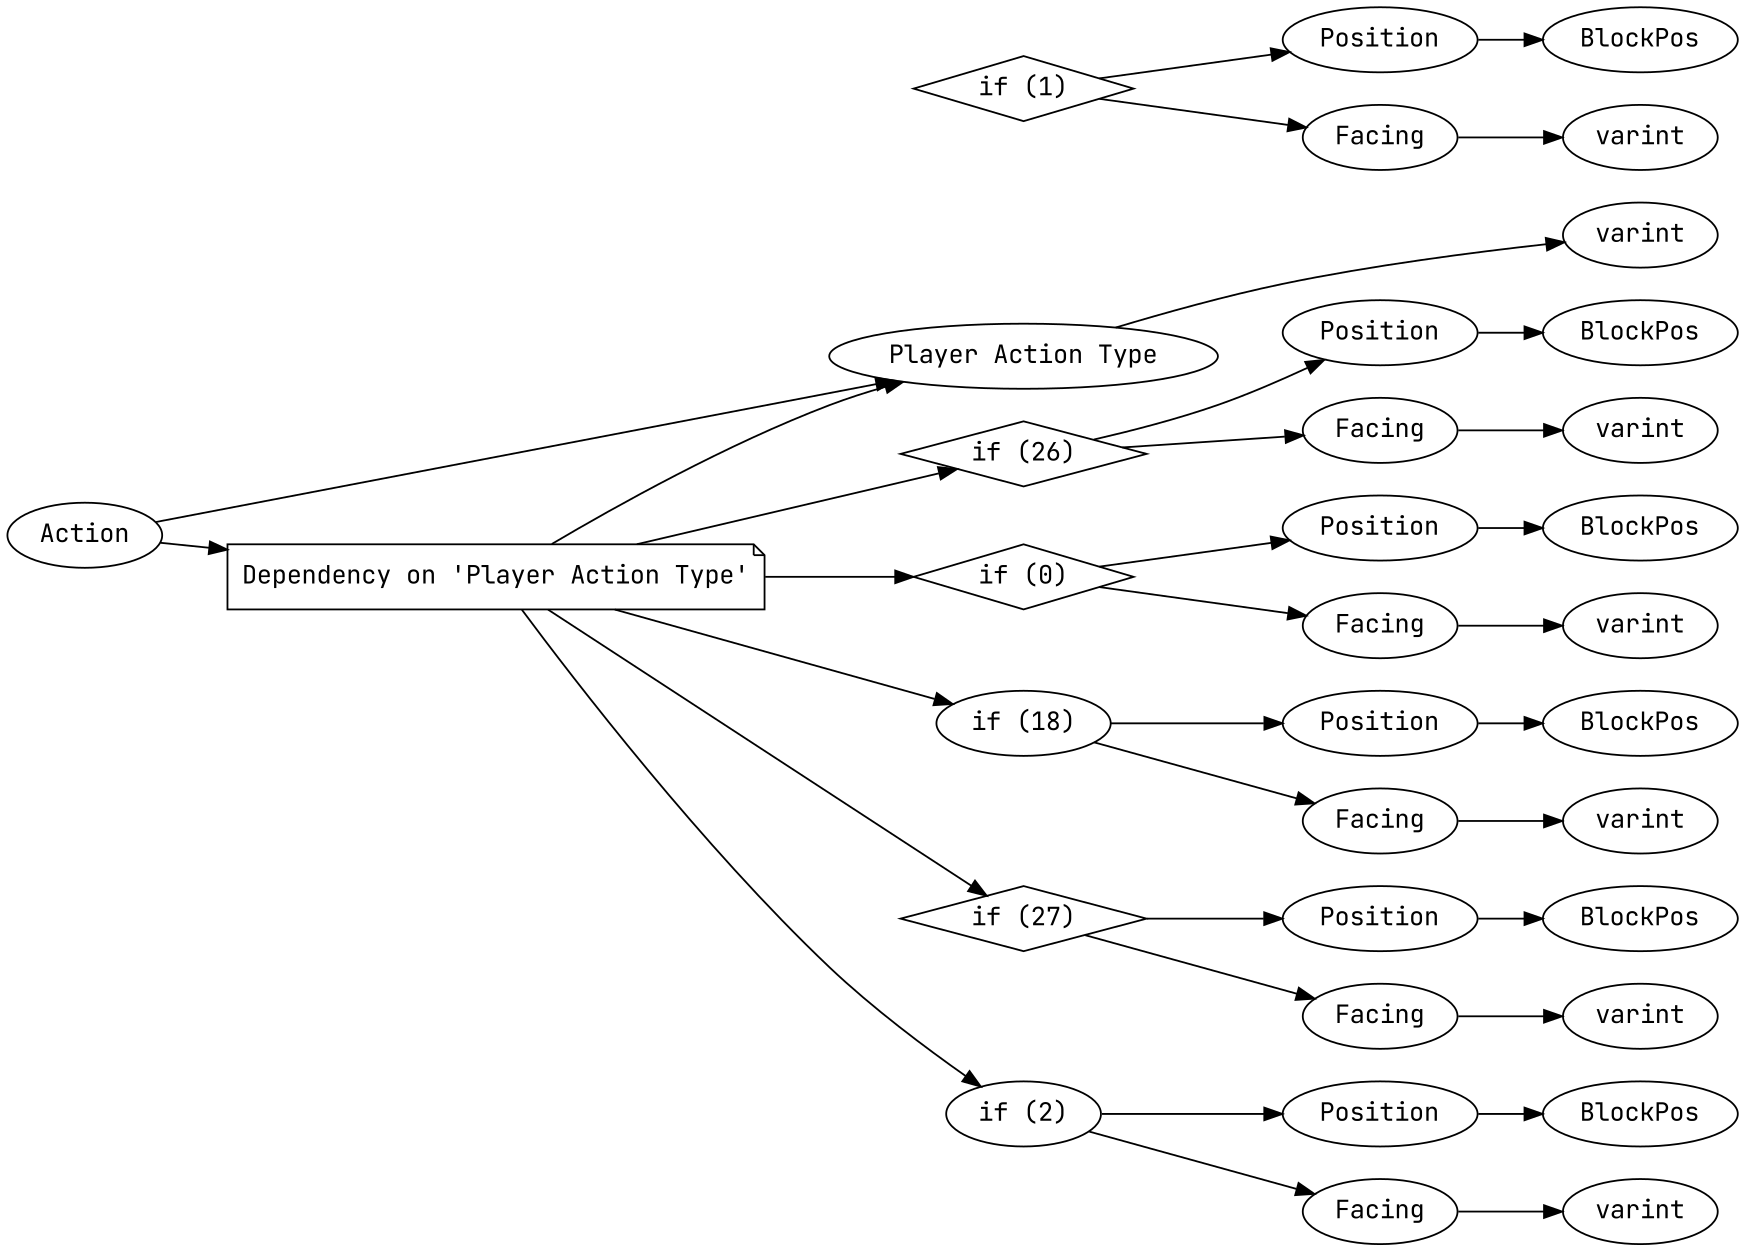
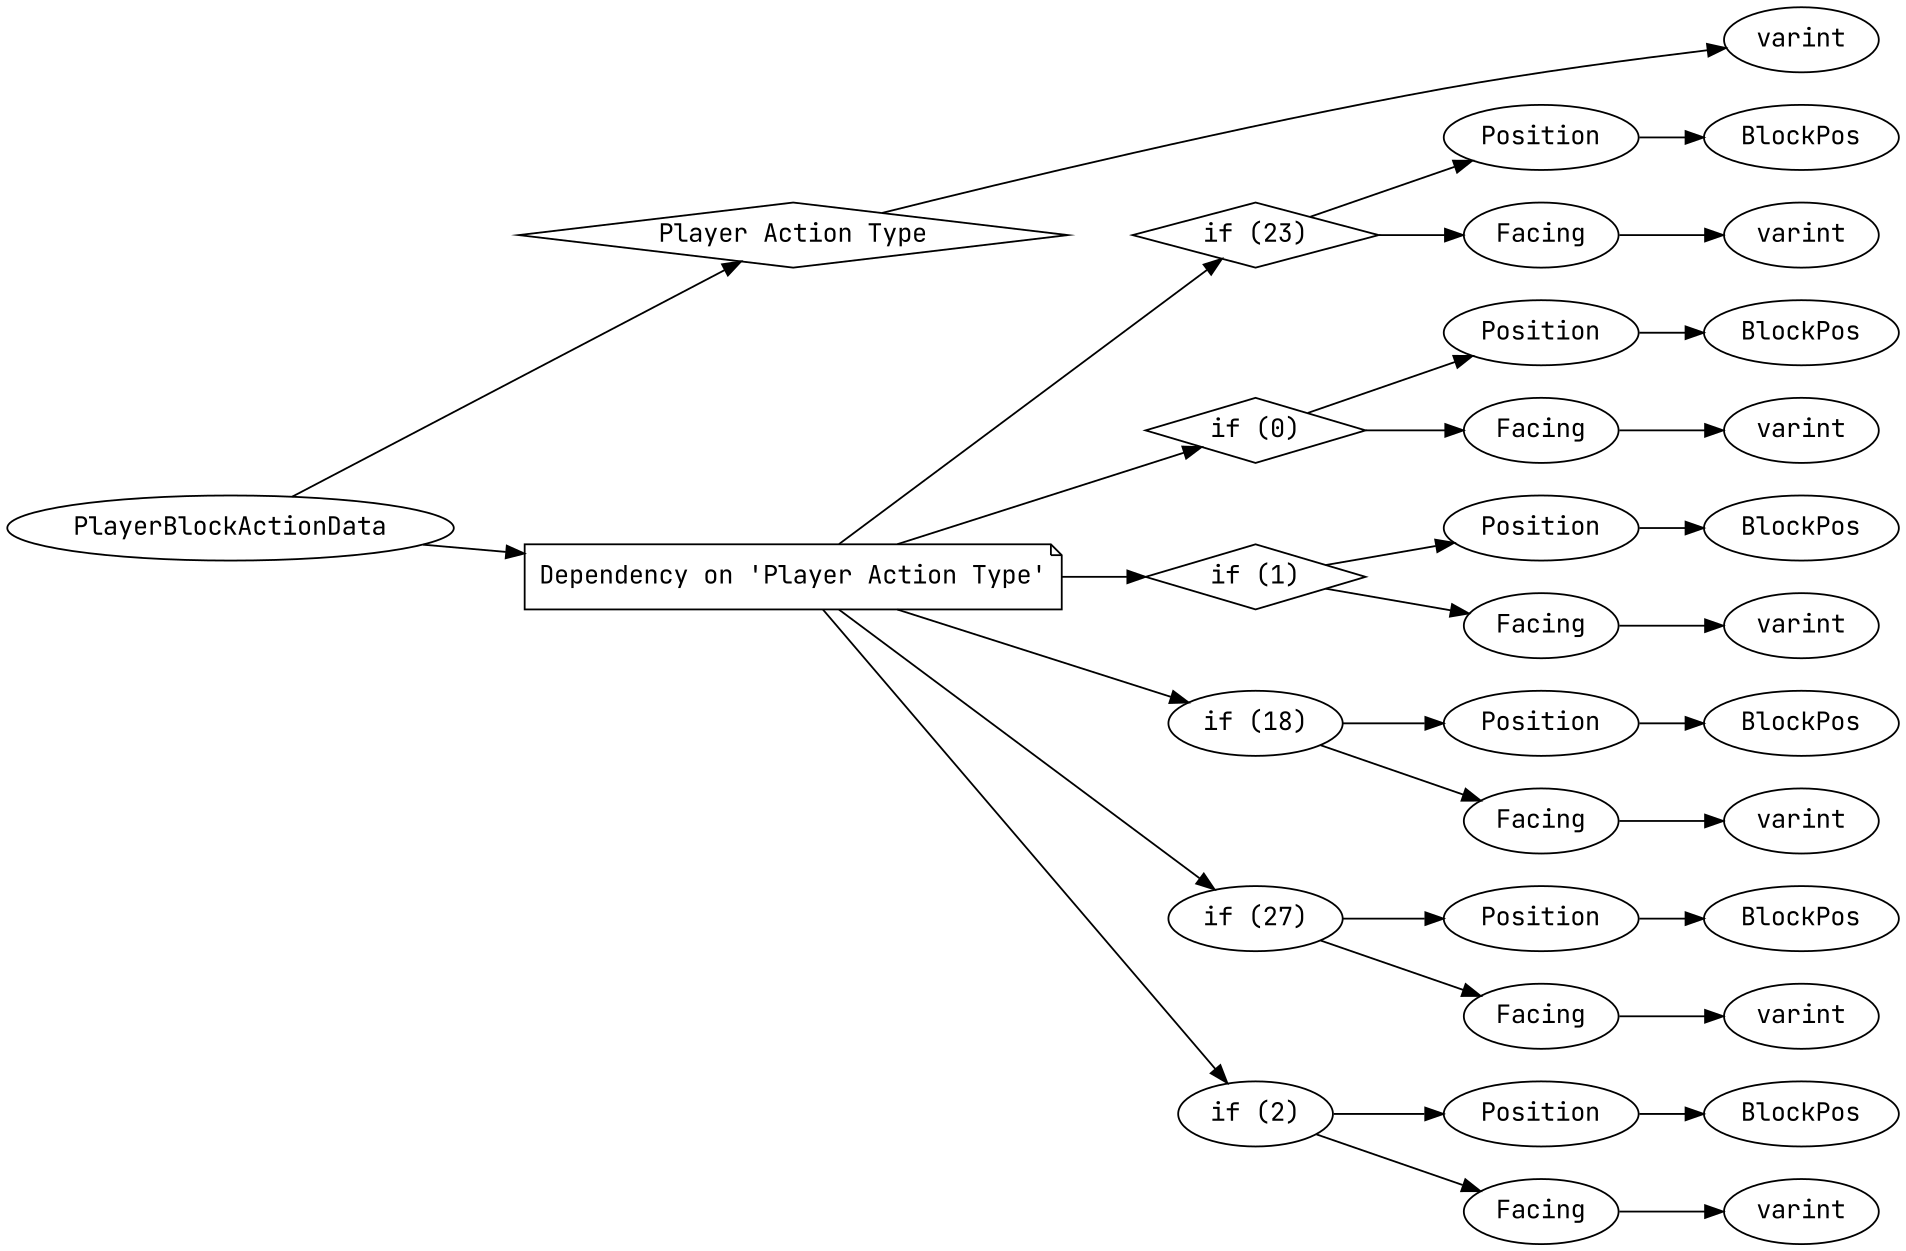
node "Player Action Type": shape ellipse -> diamond
node "if (26)": label "if (26)" -> "if (23)"
edge "Dependency on 'Player Action Type'" -> "Player Action Type": now "Dependency on 'Player Action Type'" -> "if (1)"
node "Action": label "Action" -> "PlayerBlockActionData"
node "if (27)": shape diamond -> ellipse
